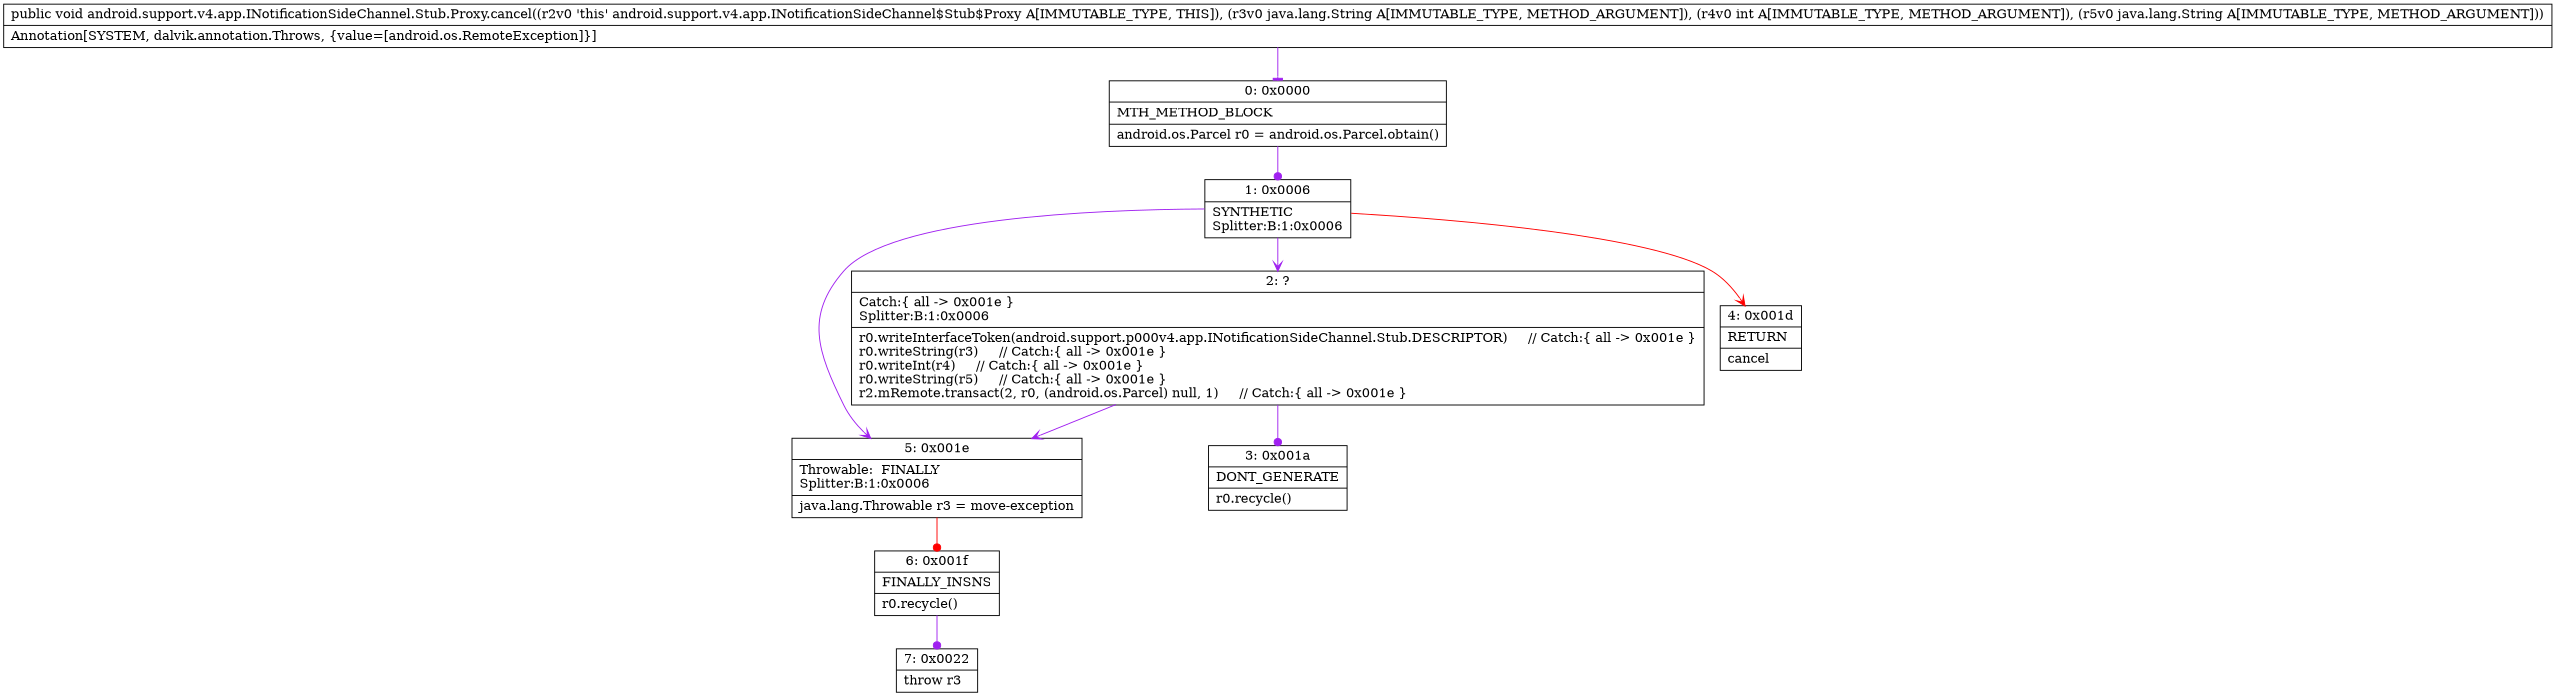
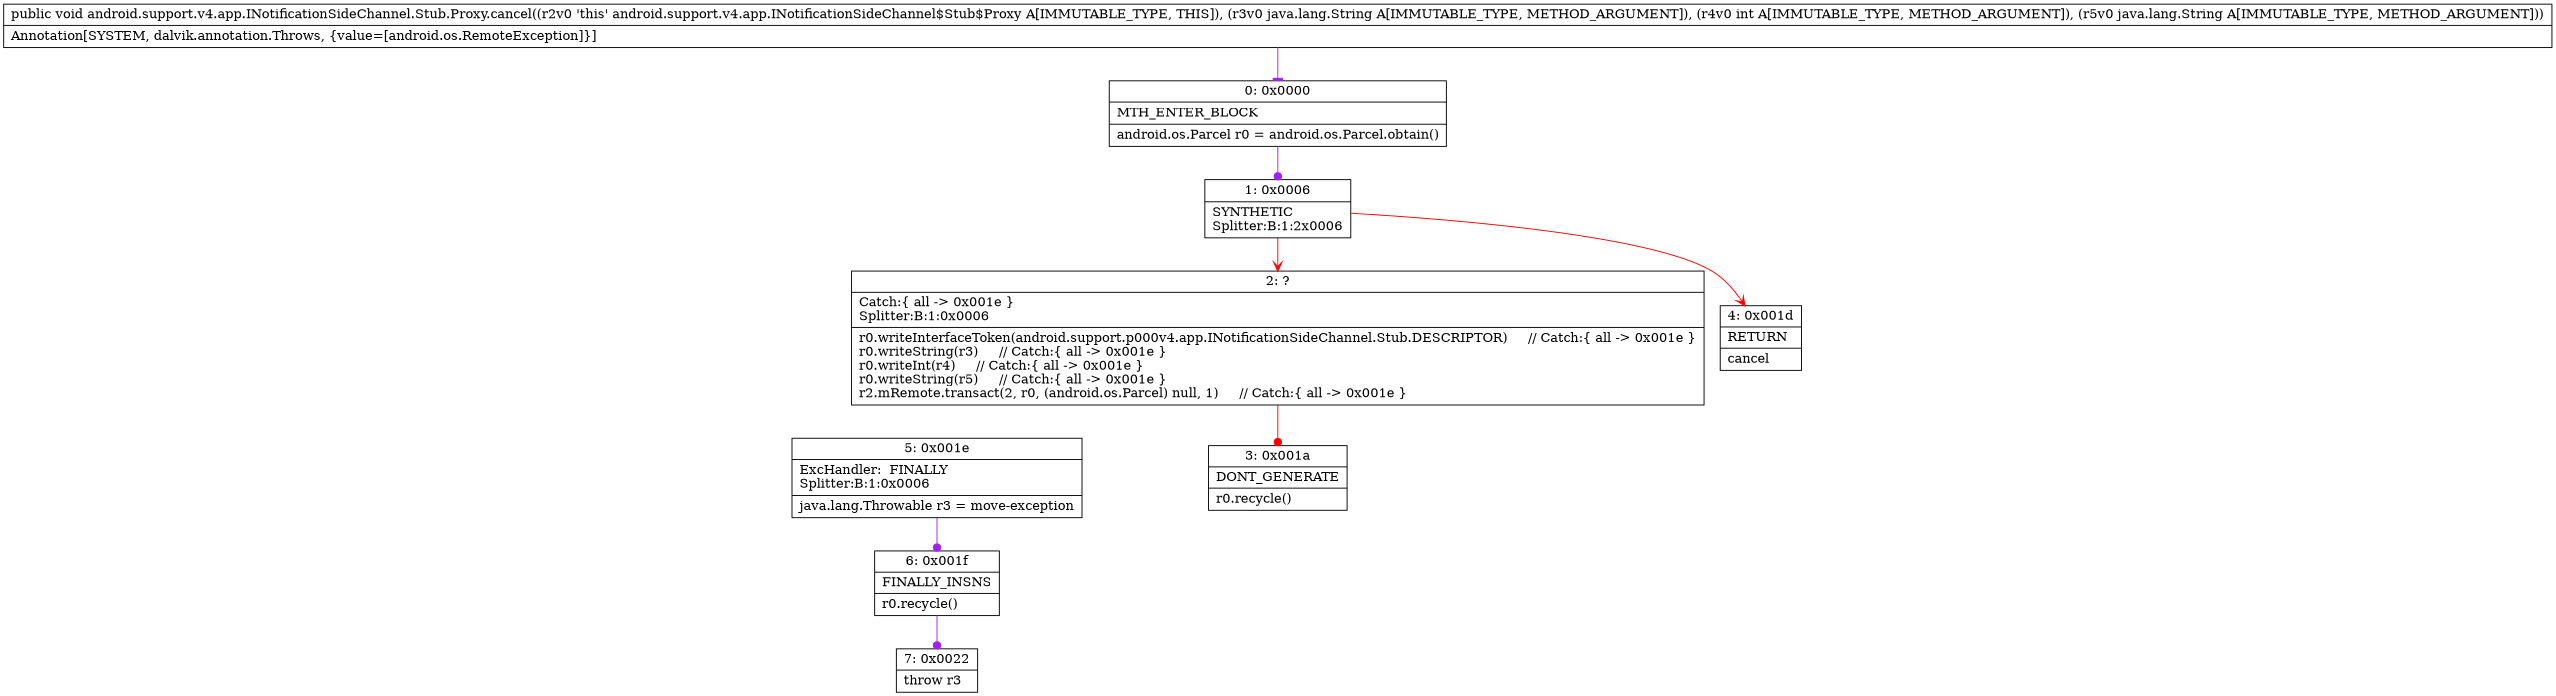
node "0: 0x0000": text "MTH_METHOD_BLOCK" -> "MTH_ENTER_BLOCK"
node "1: 0x0006": text "Splitter:B:1:0x0006" -> "Splitter:B:1:2x0006"
edge "1: 0x0006" -> "5: 0x001e": removed
edge "1: 0x0006" -> "2: ?": color purple -> red
edge "2: ?" -> "5: 0x001e": removed
edge "2: ?" -> "3: 0x001a": color purple -> red
node "5: 0x001e": text "Throwable:  FINALLY" -> "ExcHandler:  FINALLY"
edge "5: 0x001e" -> "6: 0x001f": color red -> purple
